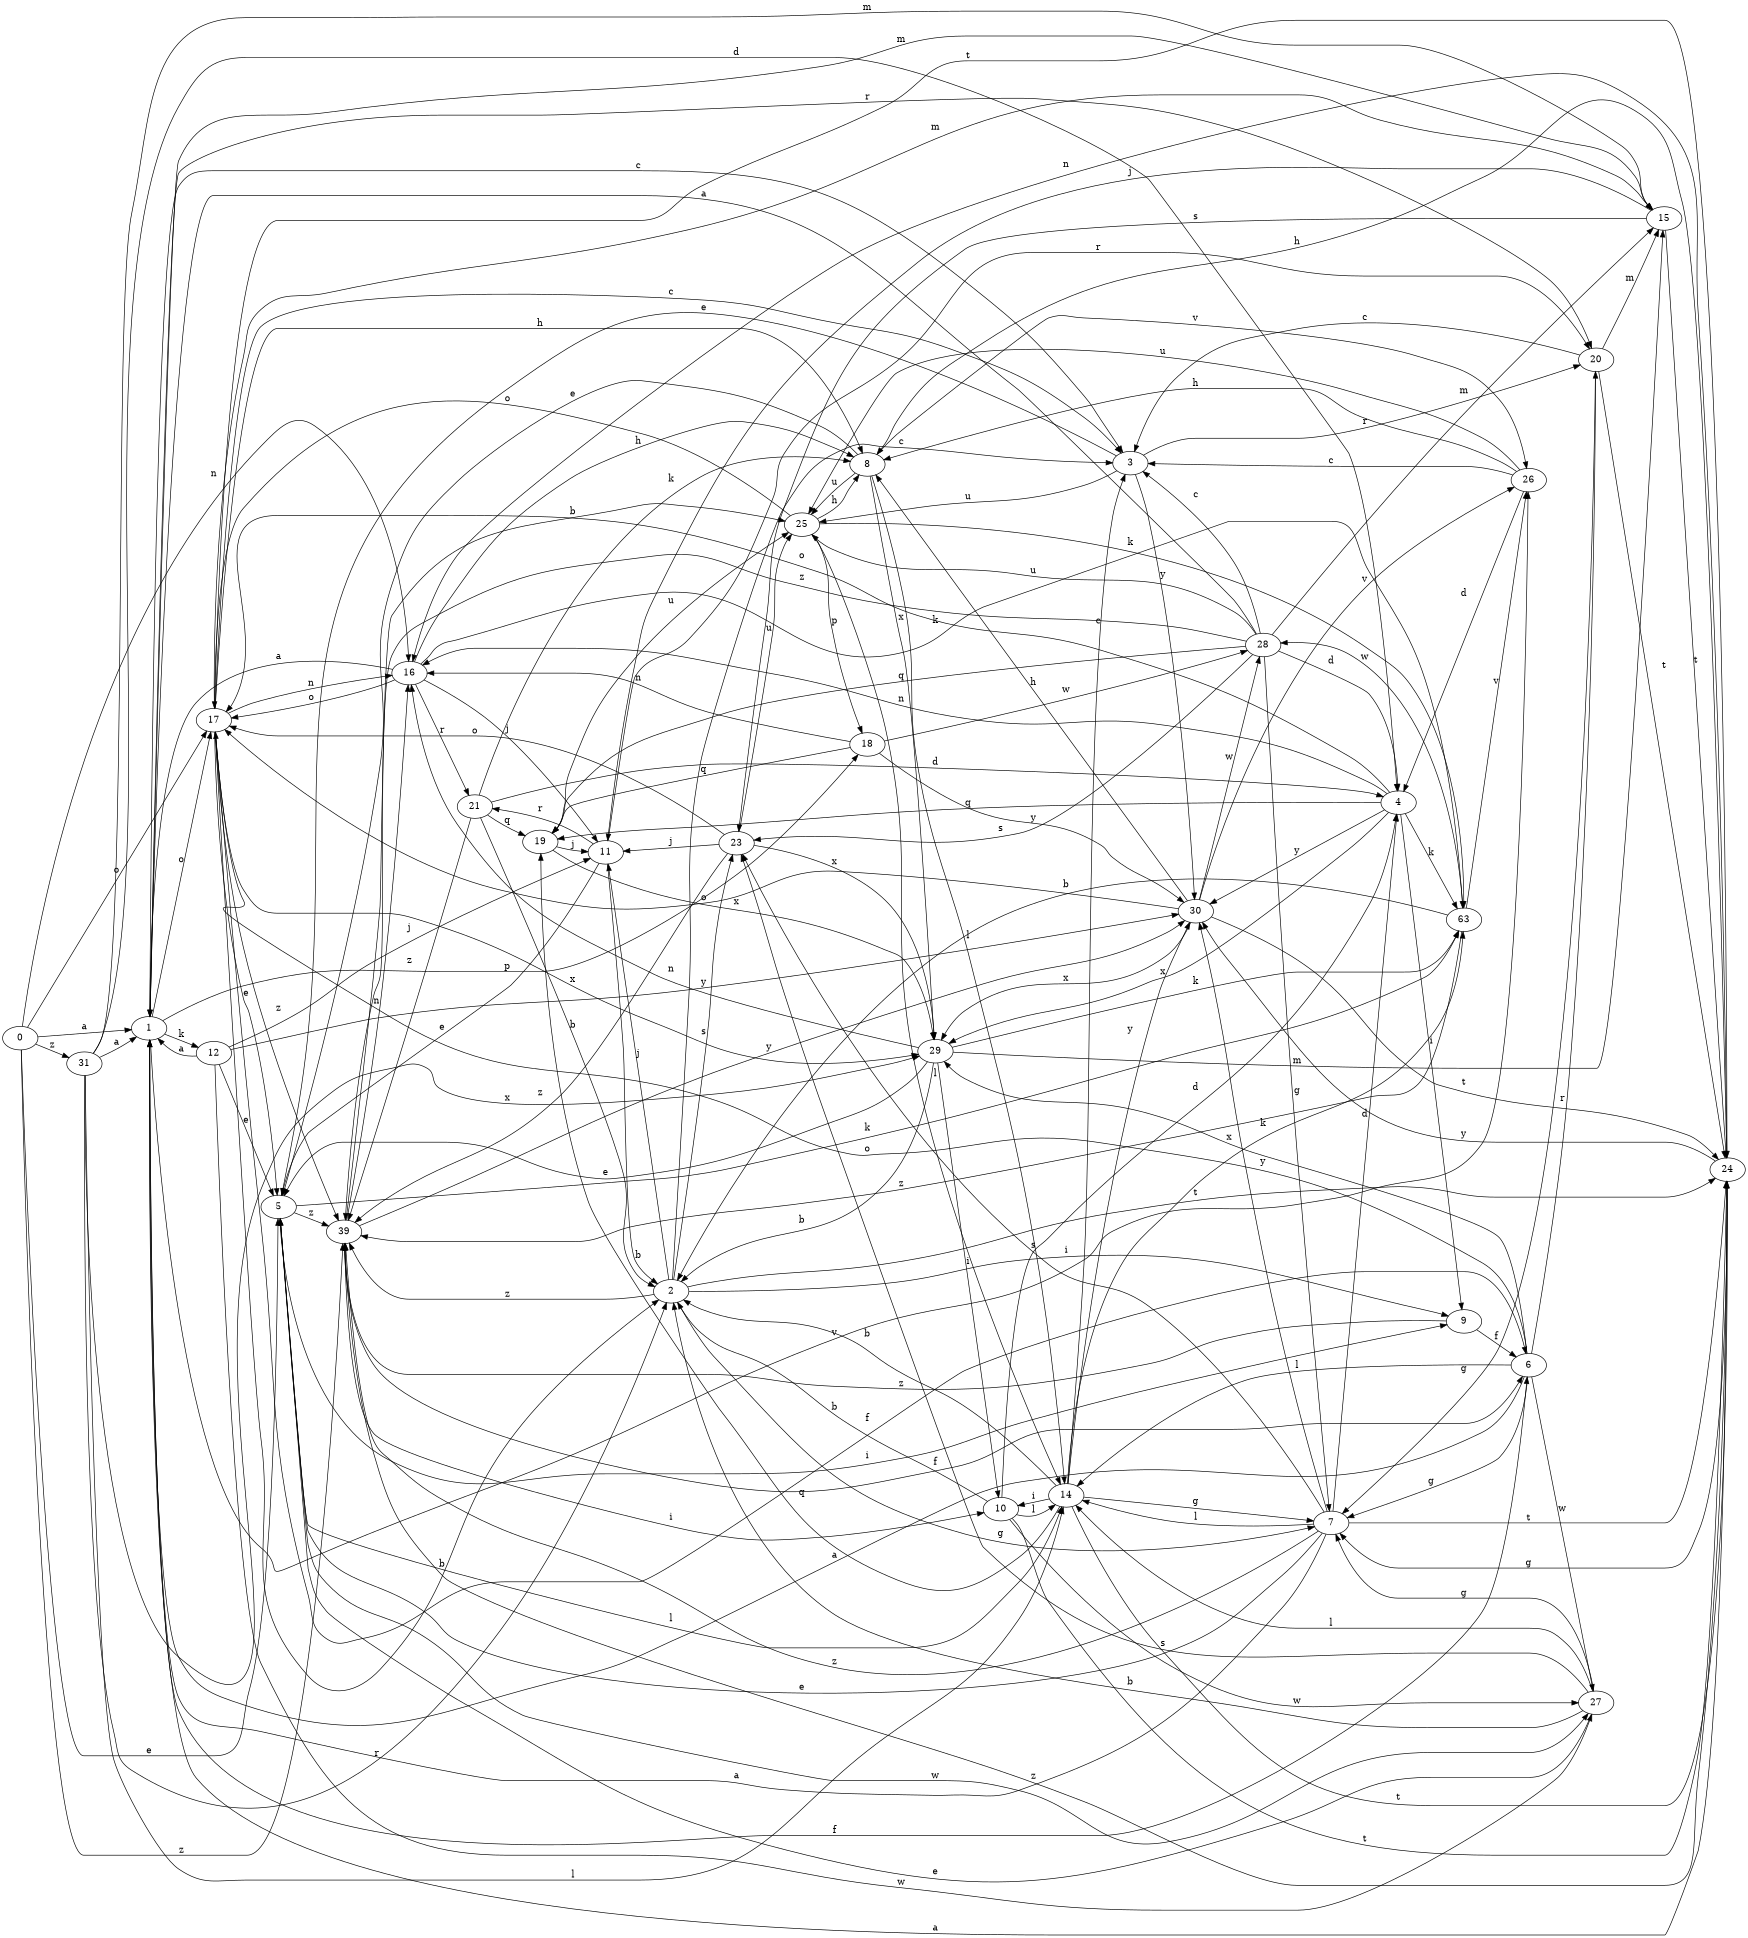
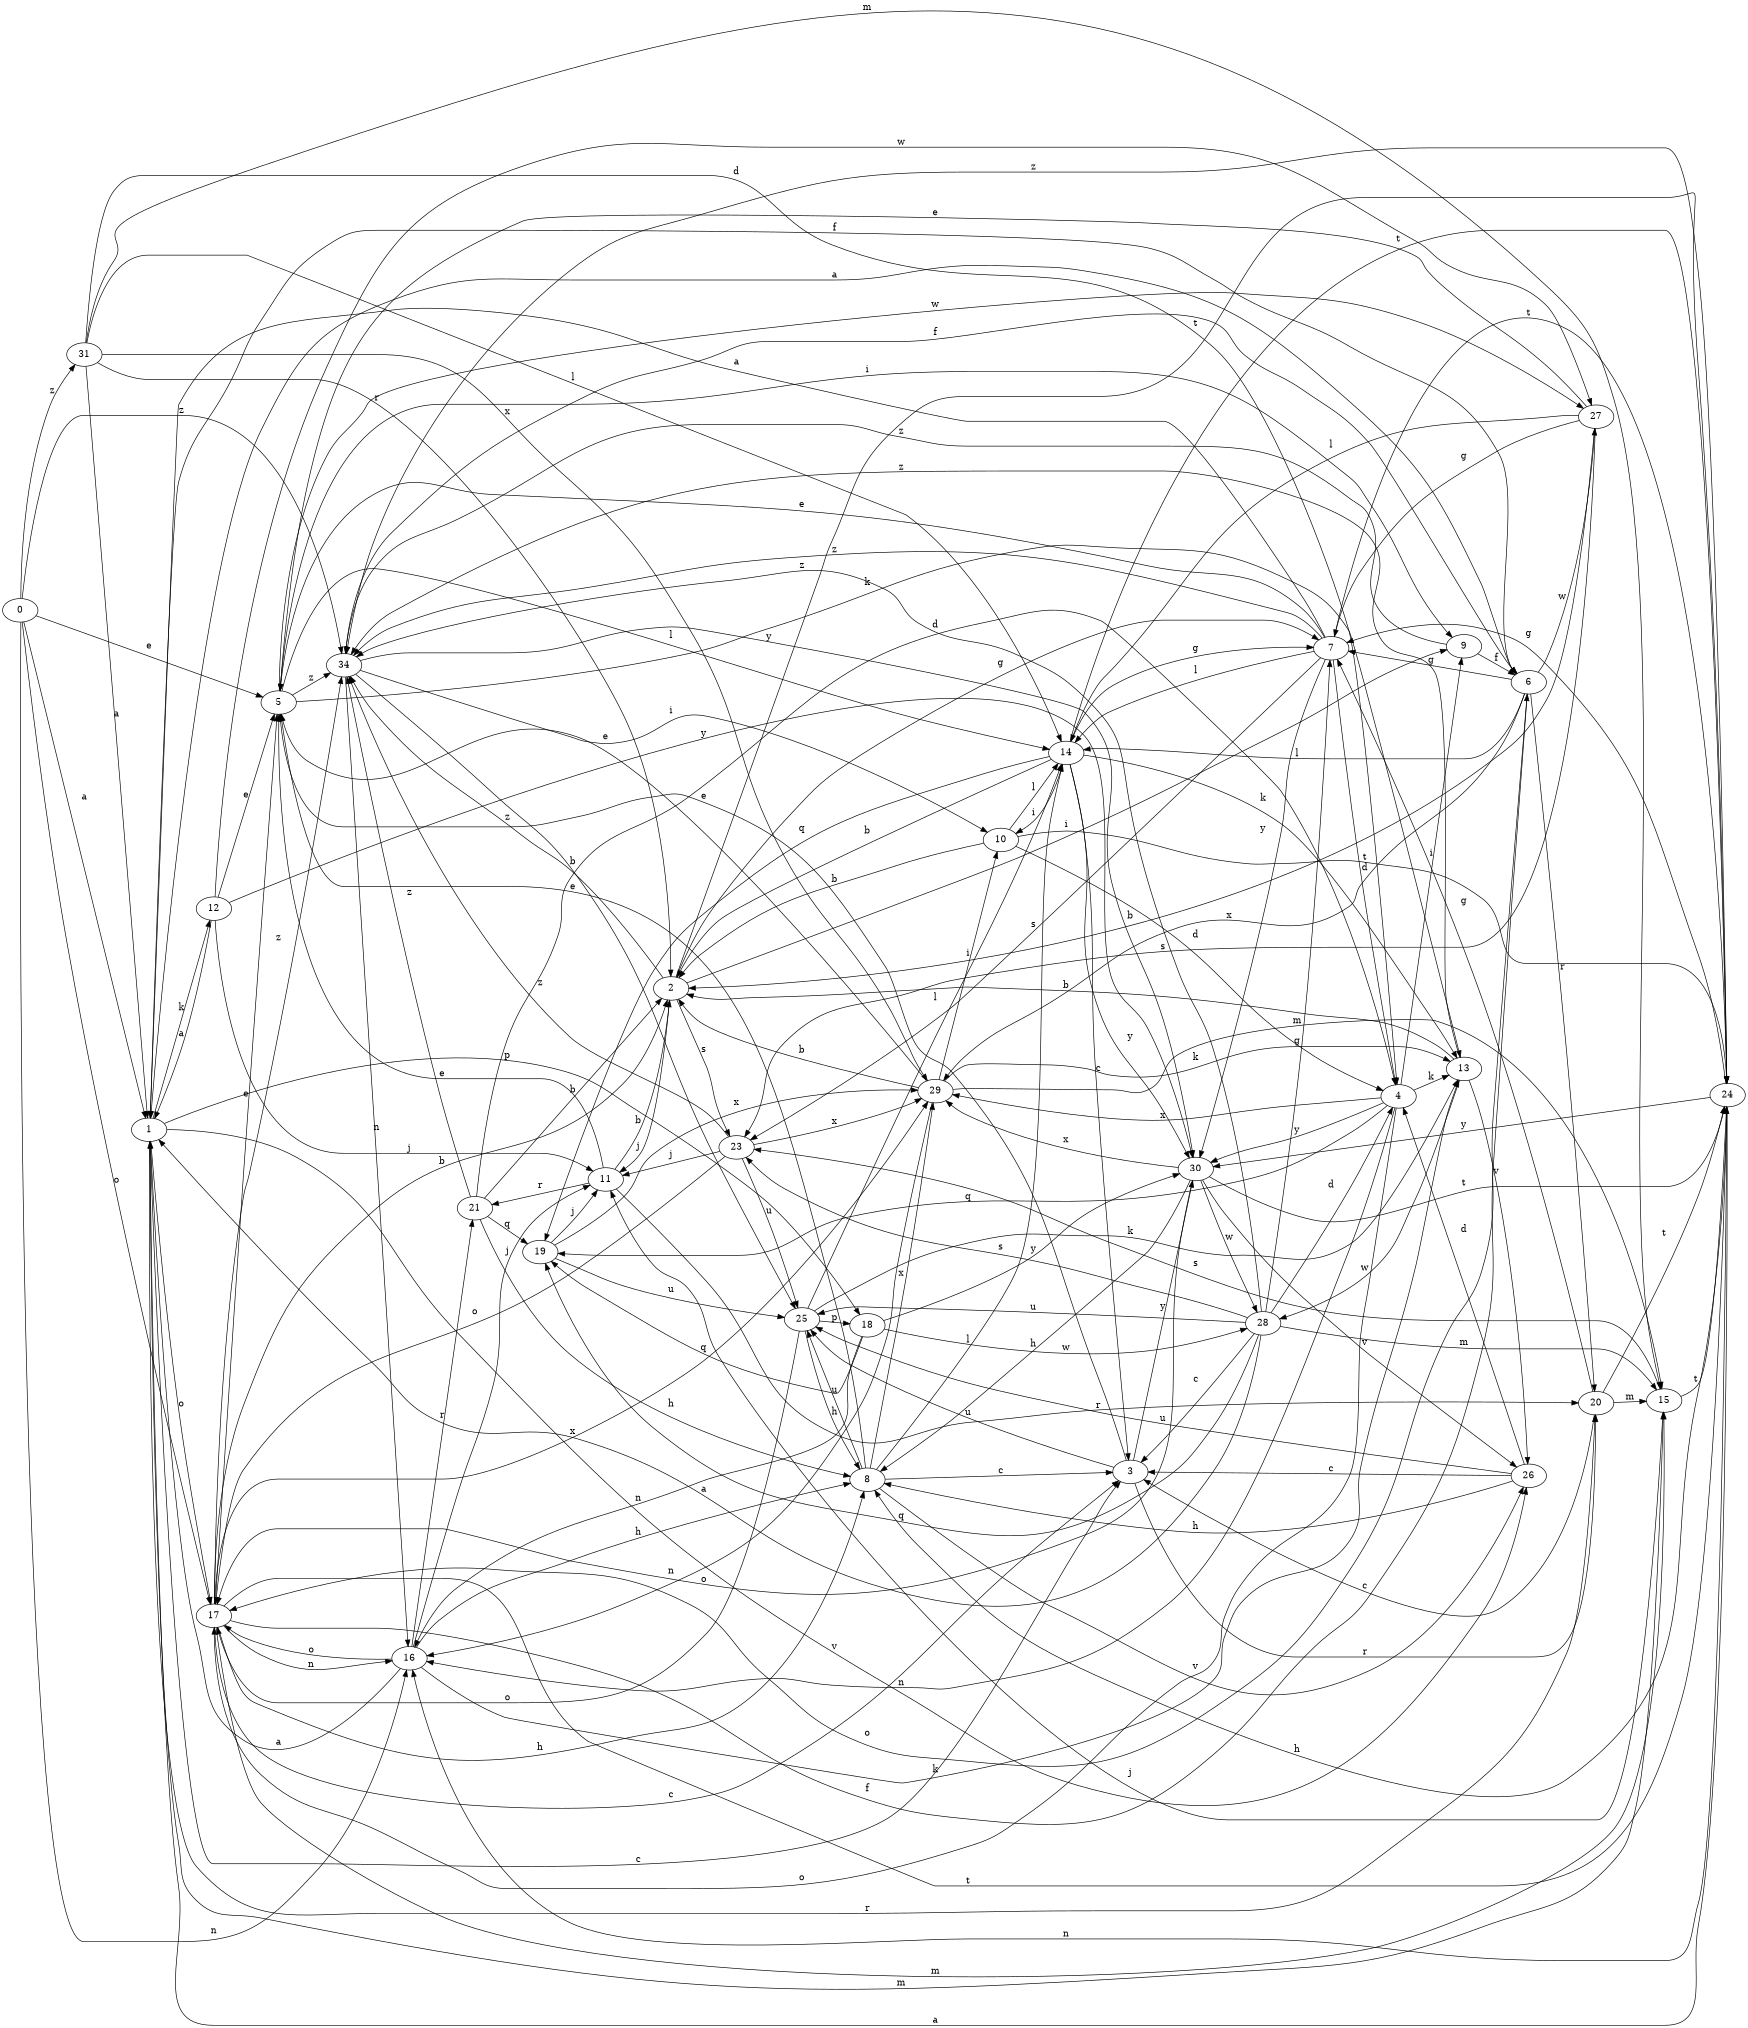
edge "21" -> "8": label "k" -> "h"
edge "2" -> "3": now "8" -> "3"
node "63": label "63" -> "13"
node "39": label "39" -> "34"
edge "10" -> "27": removed, label "w"
